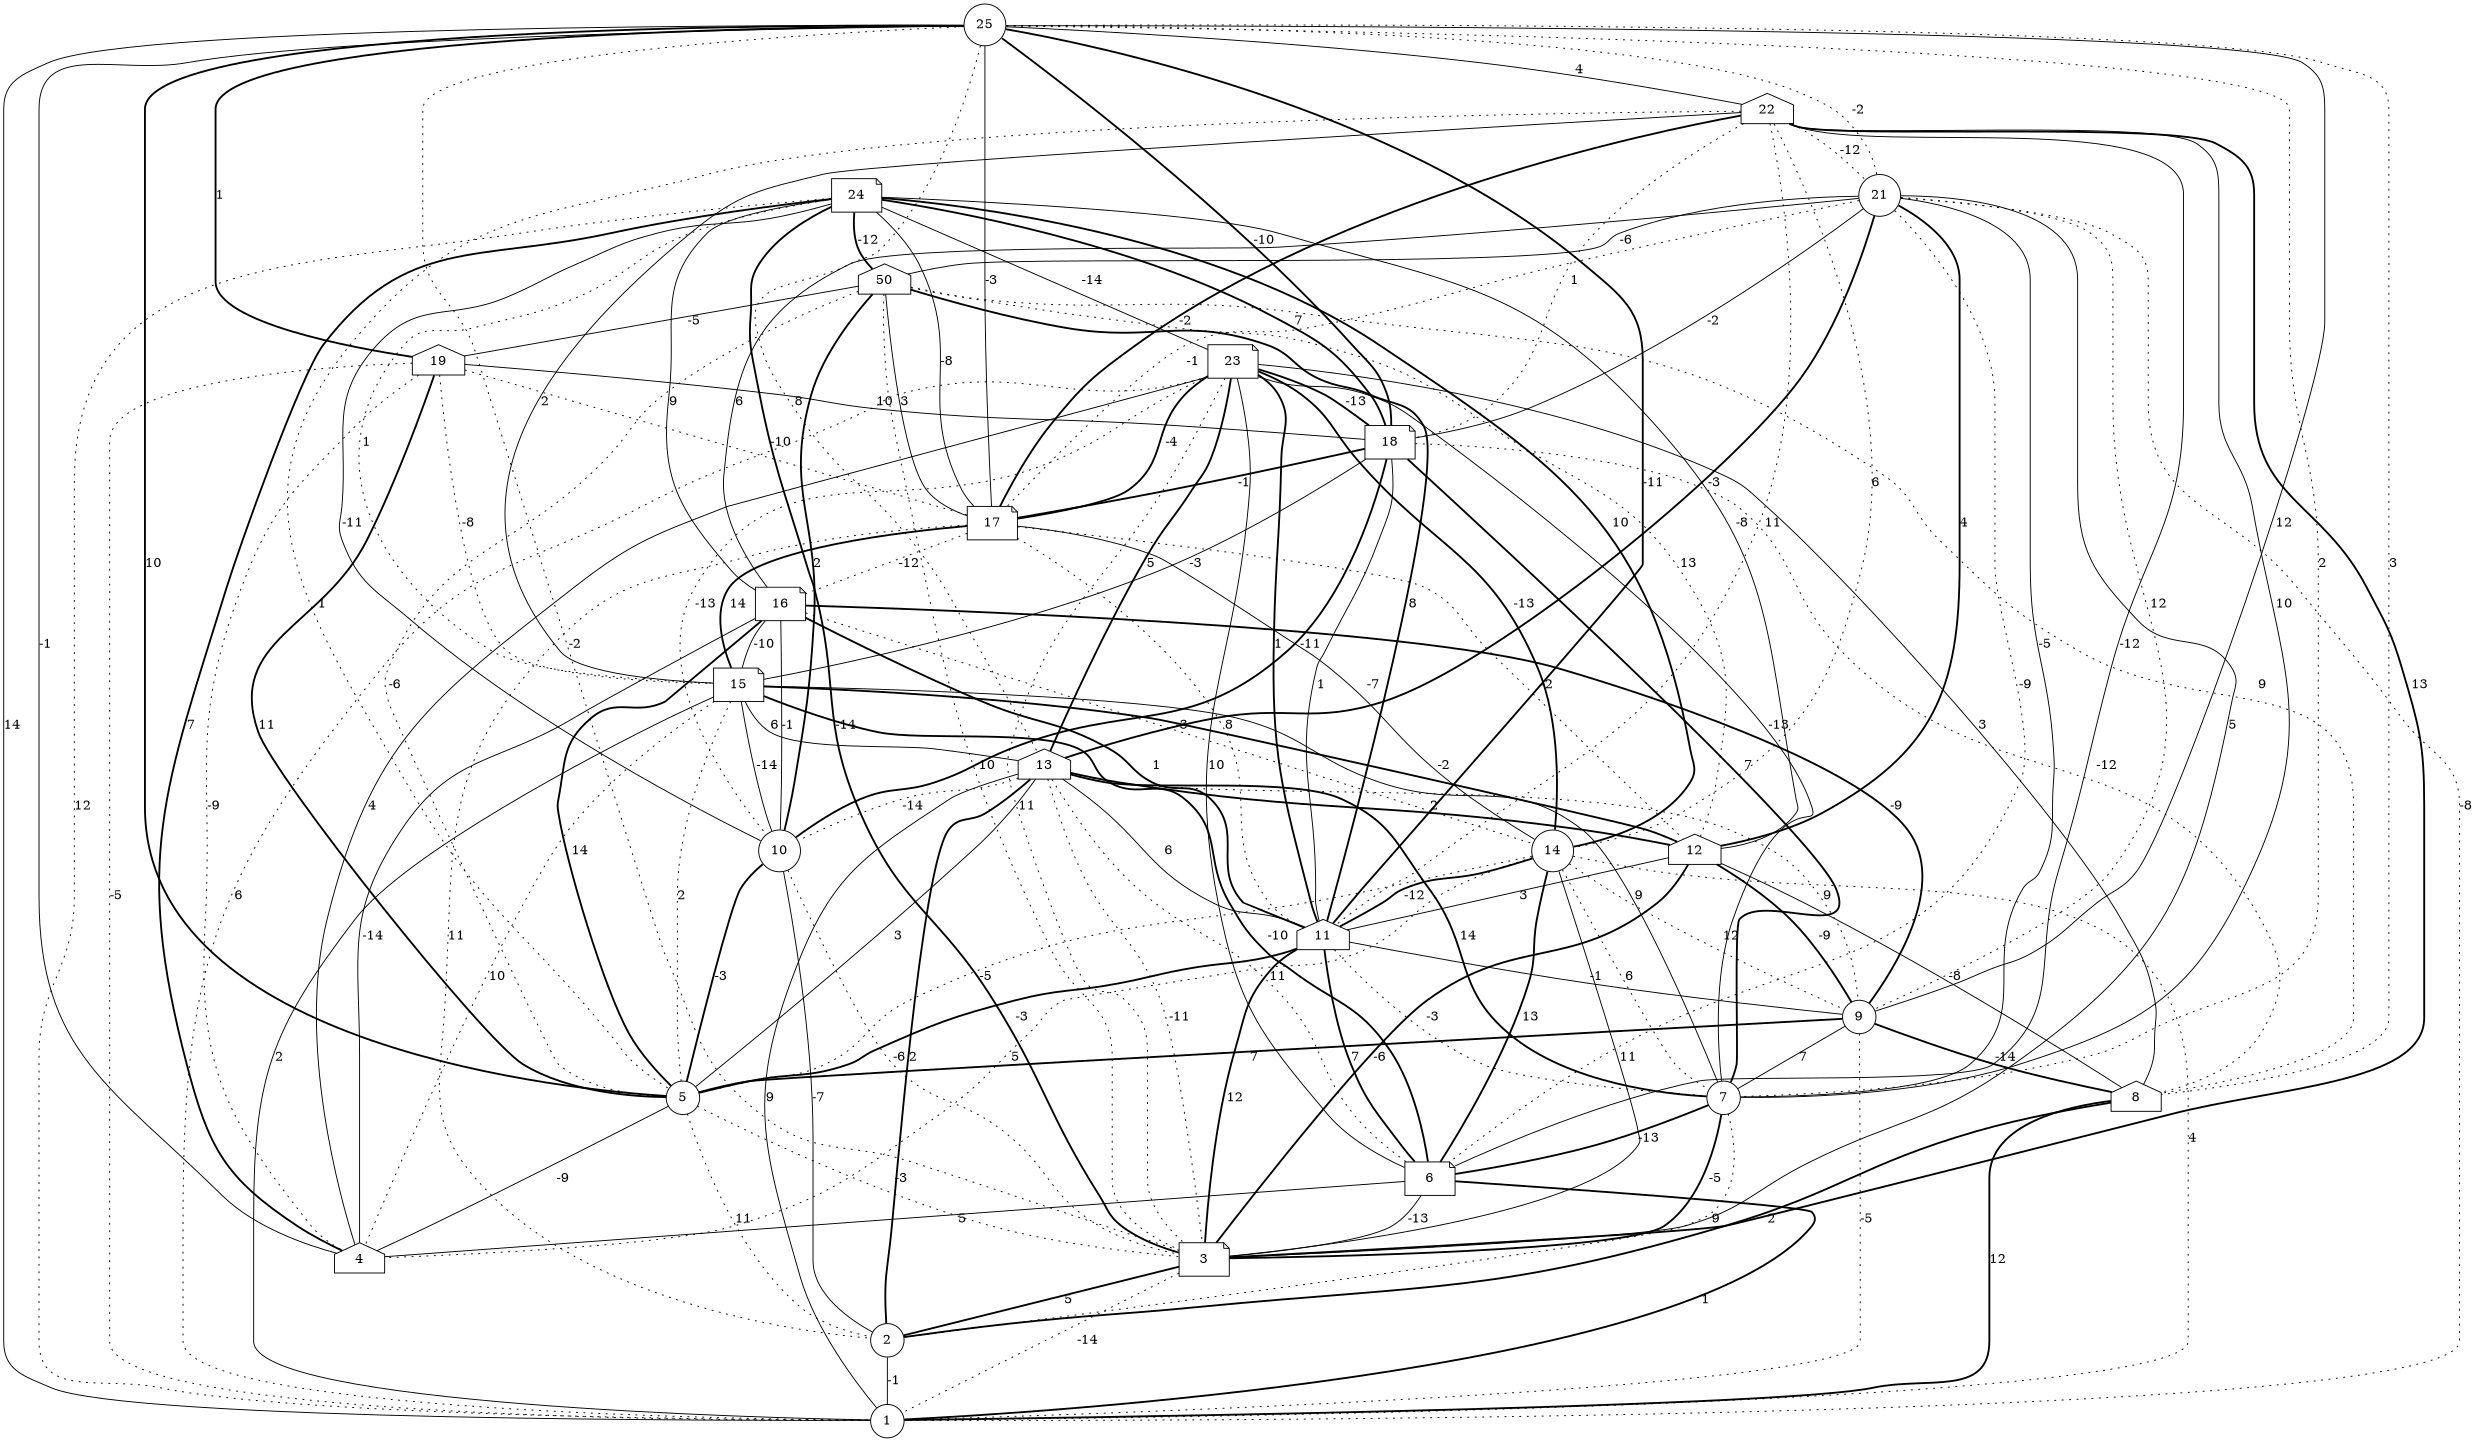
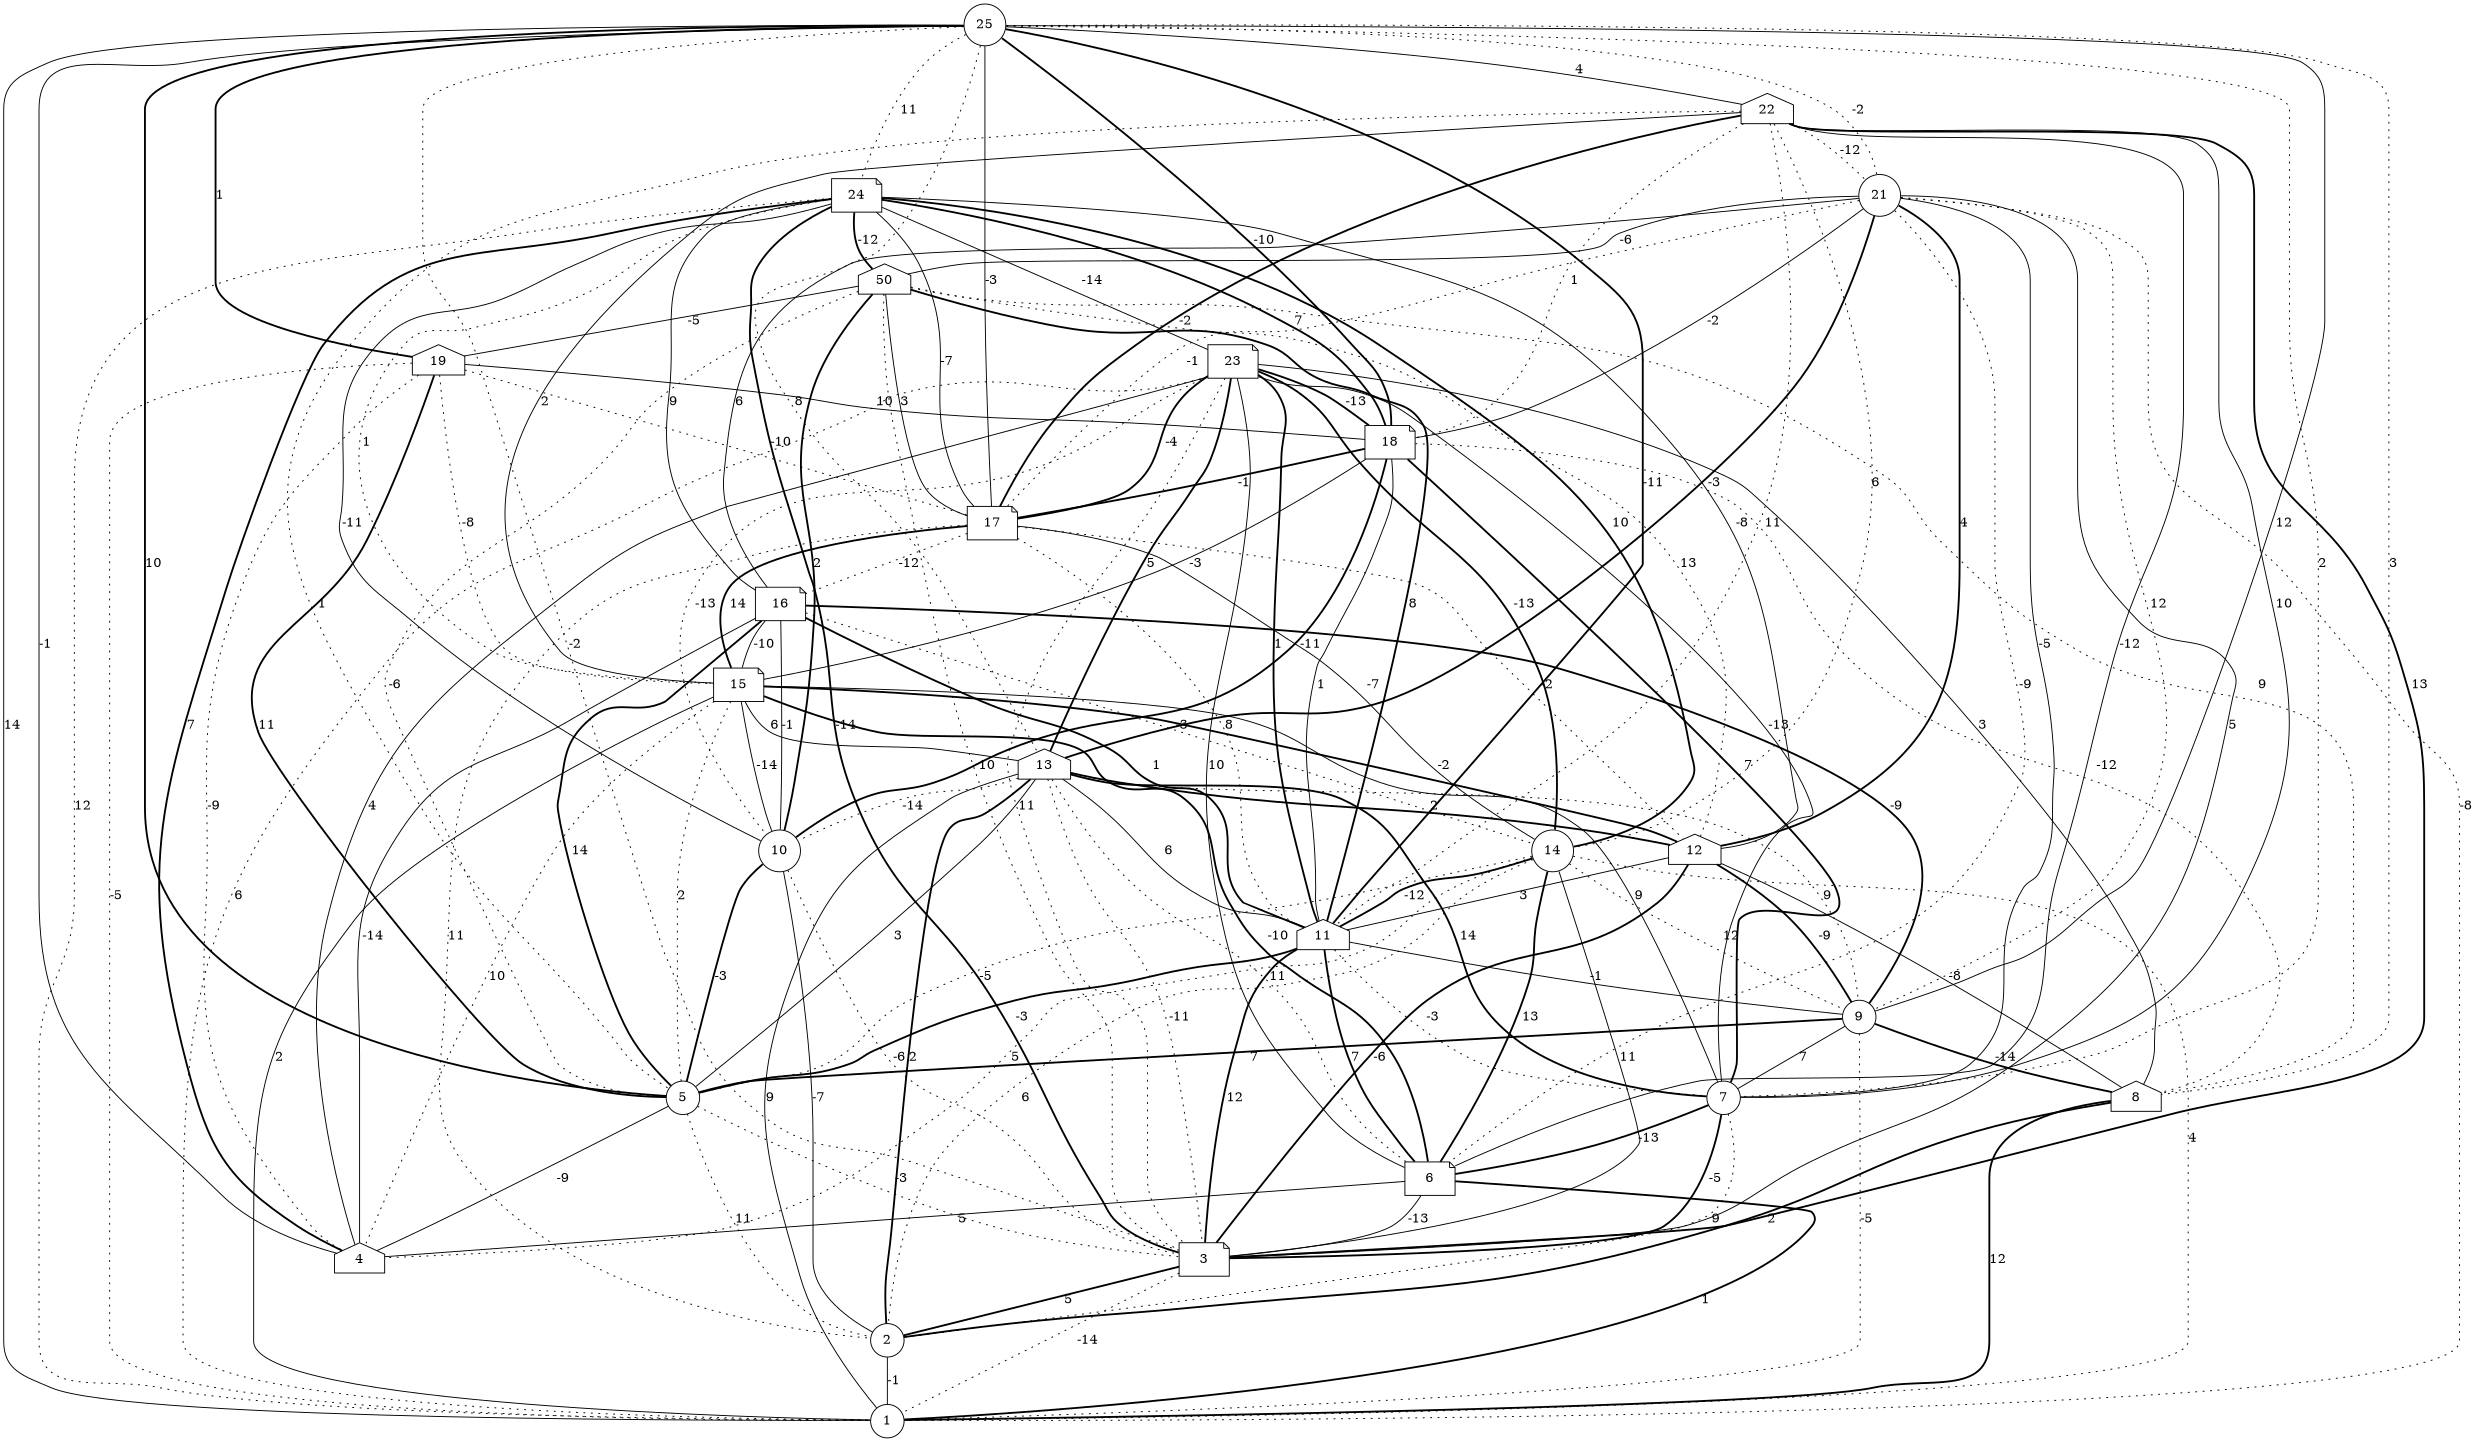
edge "25" -- "24": added, label "11"
edge "24" -- "17": label "-8" -> "-7"
edge "14" -- "7": now "14" -- "2"
